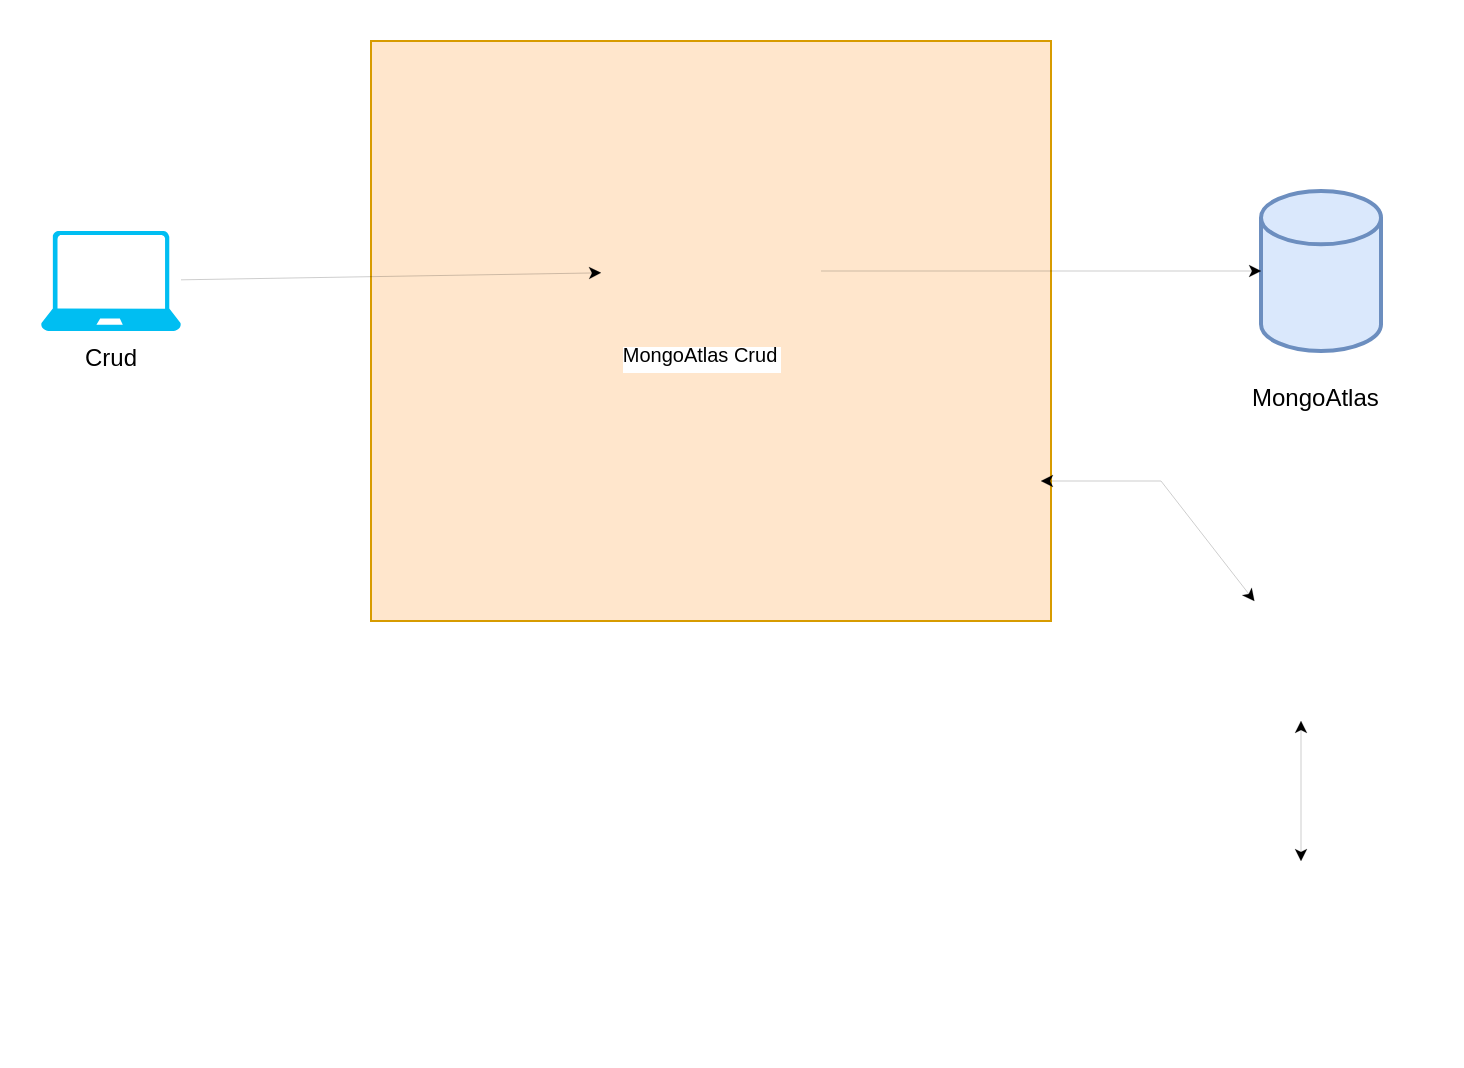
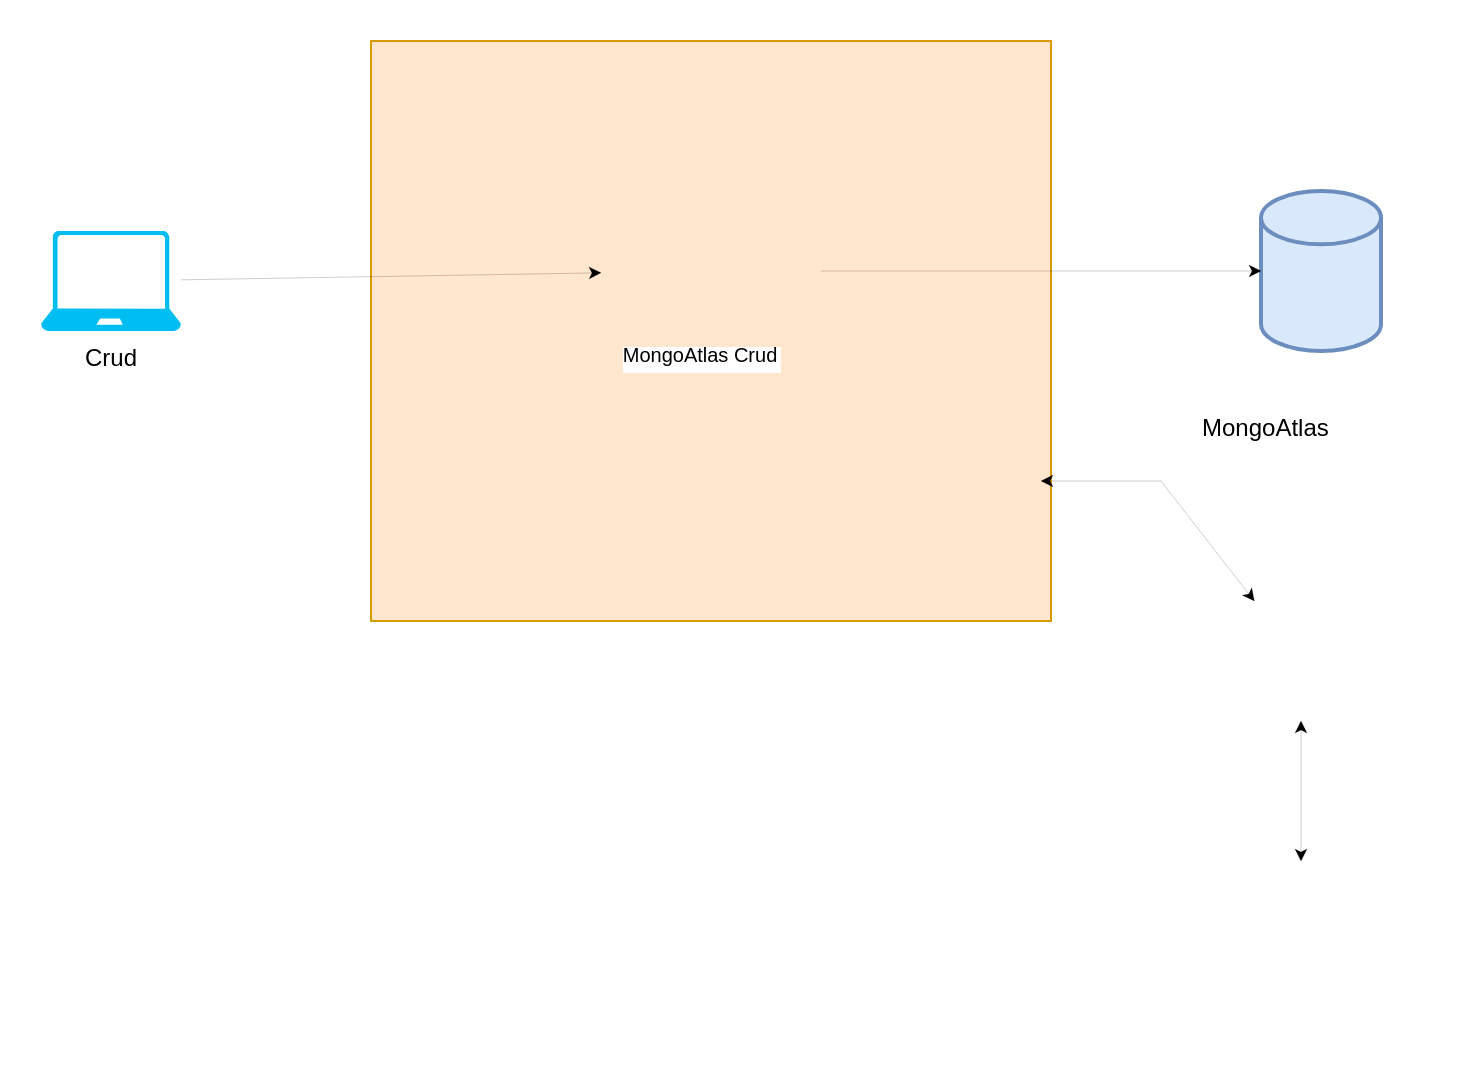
node "MongoAtlas": moved (1331, 401) -> (1281, 431)
